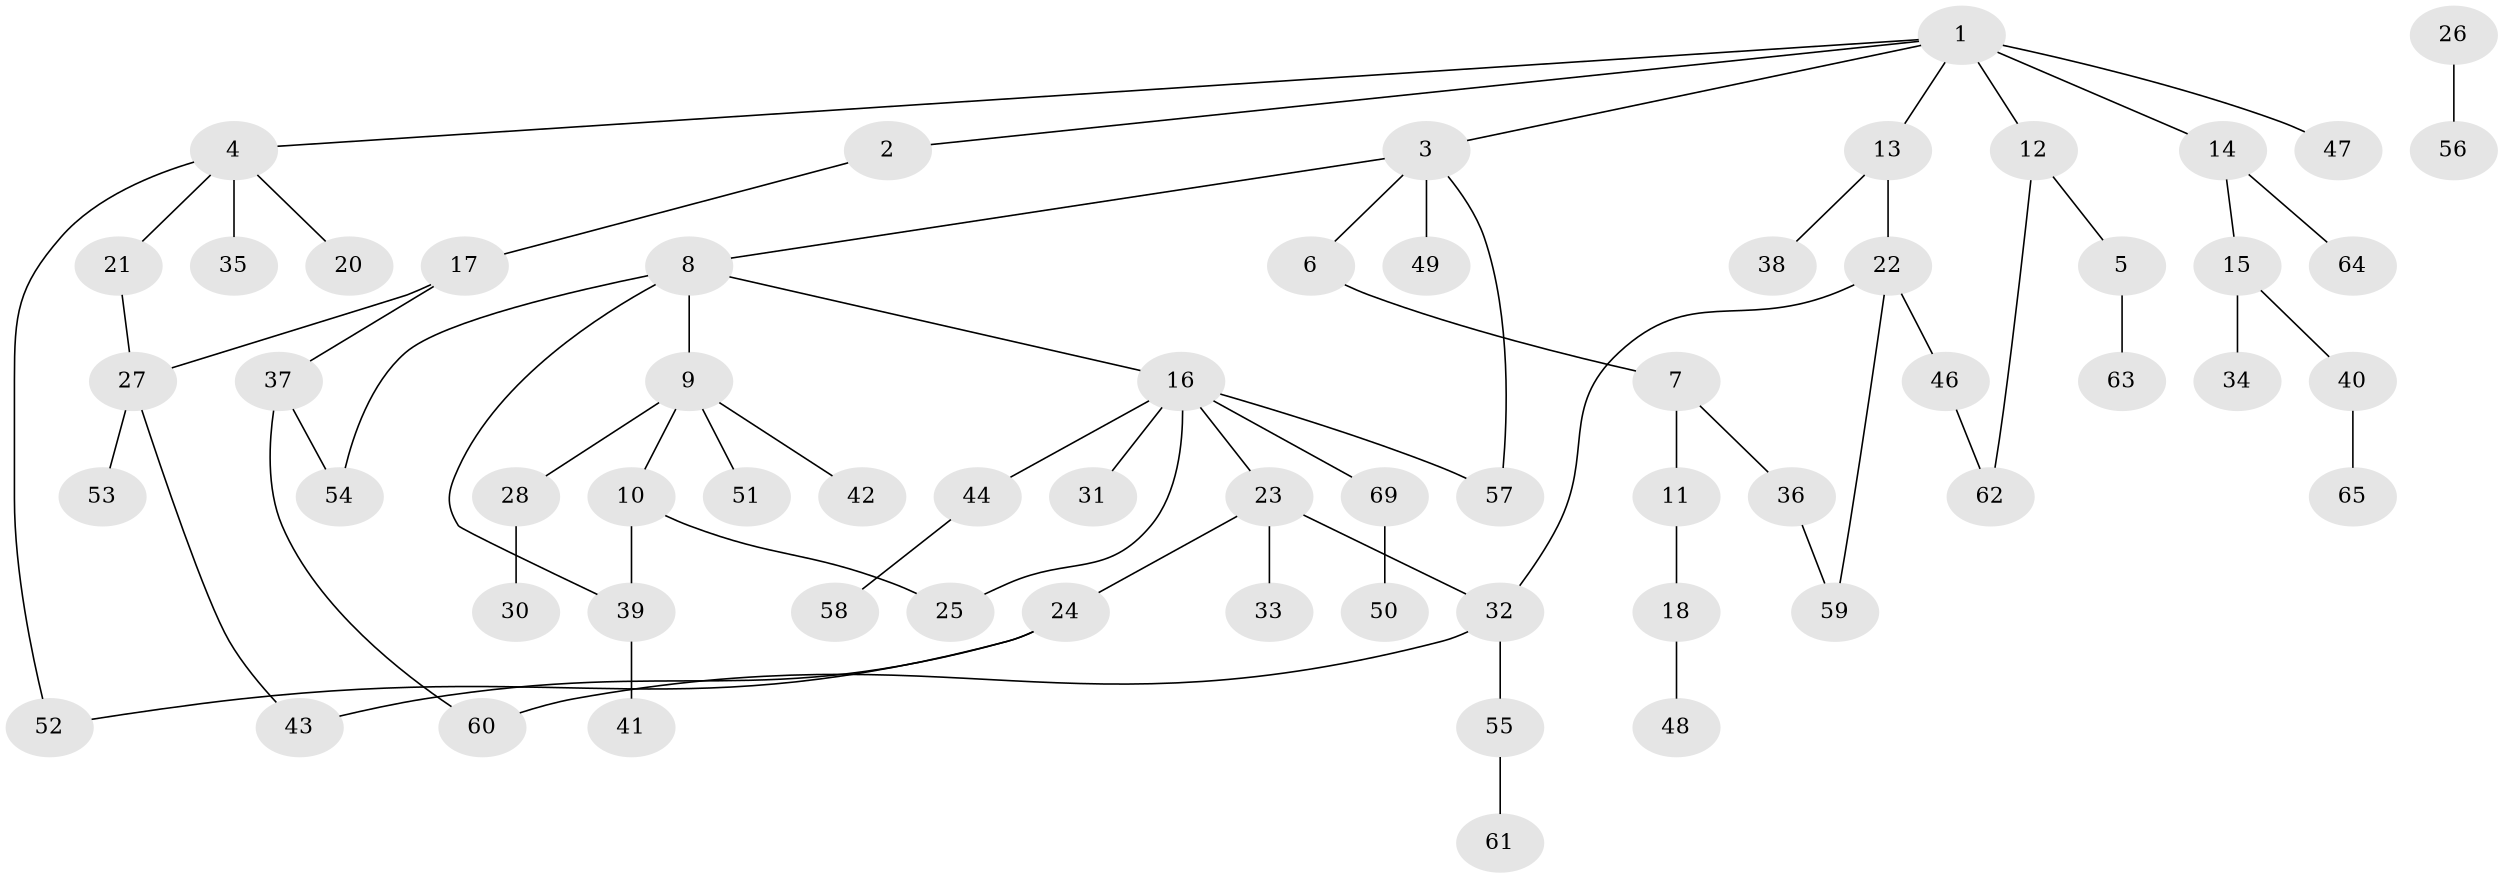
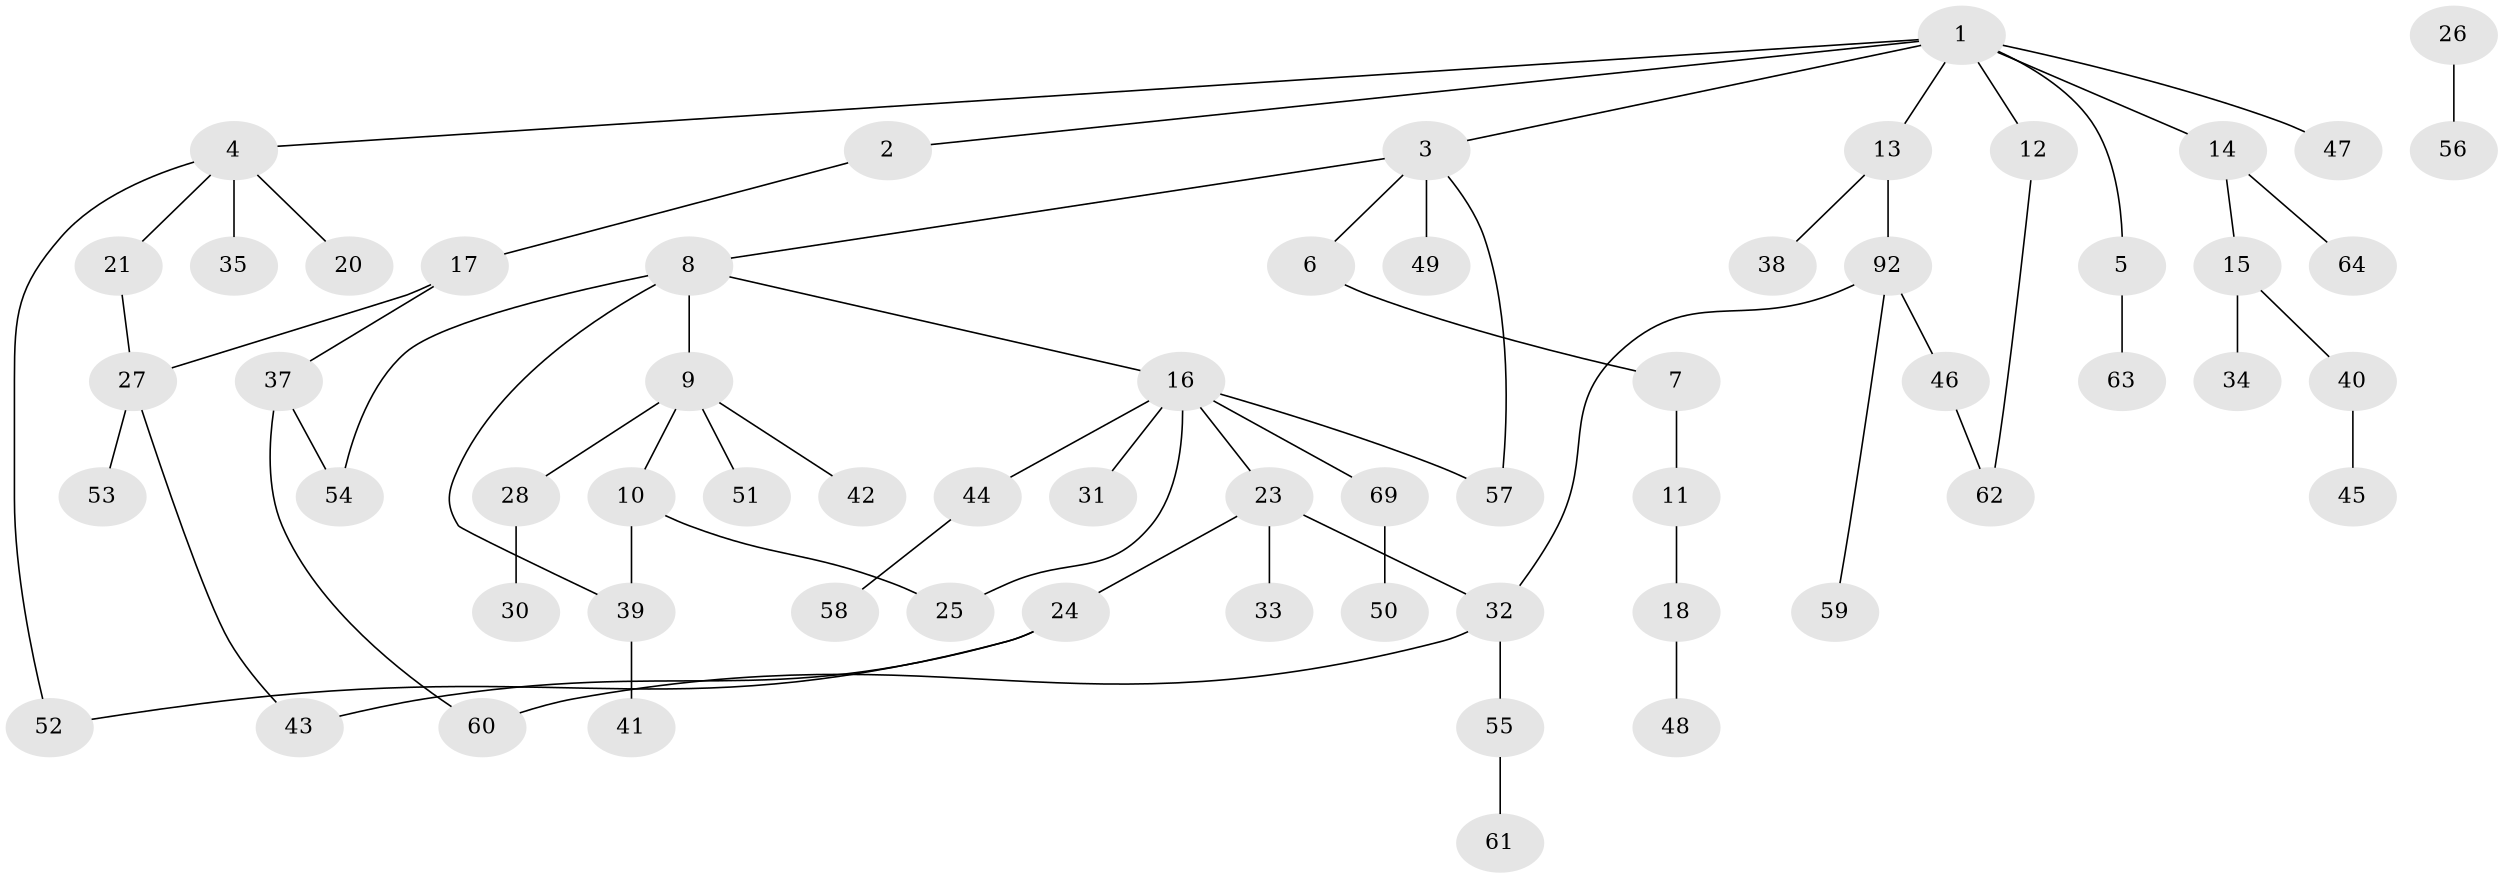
edge "12" -- "5": now "1" -- "5"
node "22": label "22" -> "92"
node "36": removed
node "65": label "65" -> "45"
